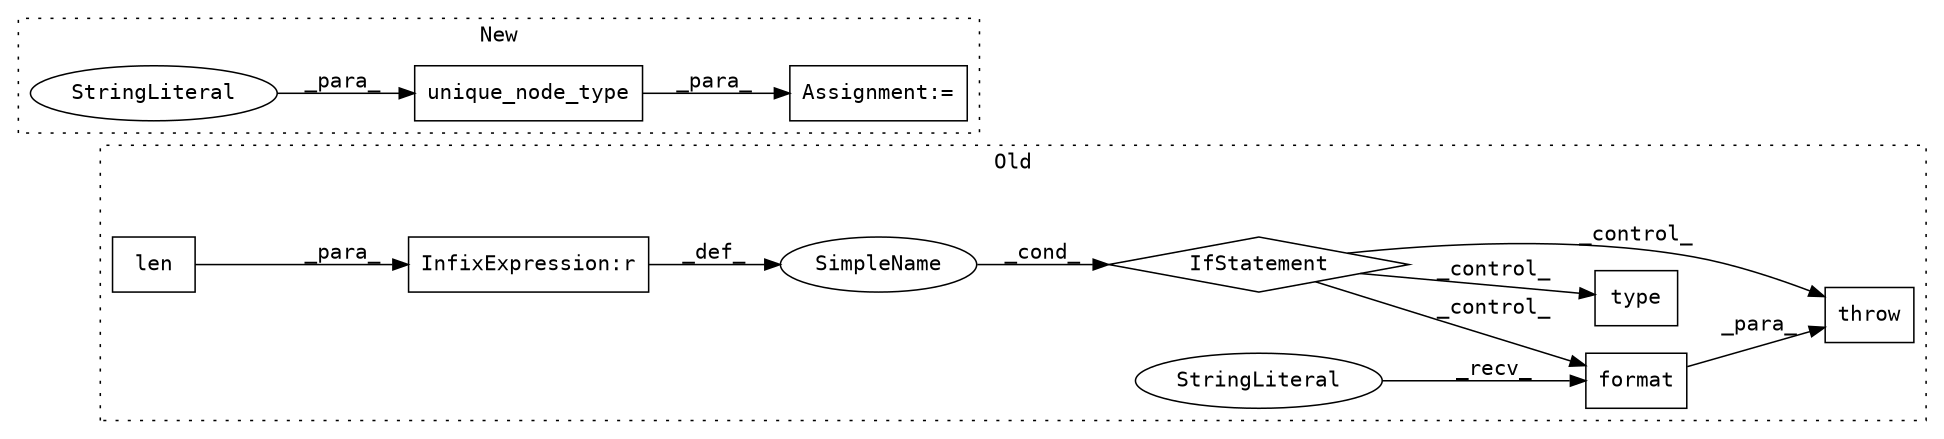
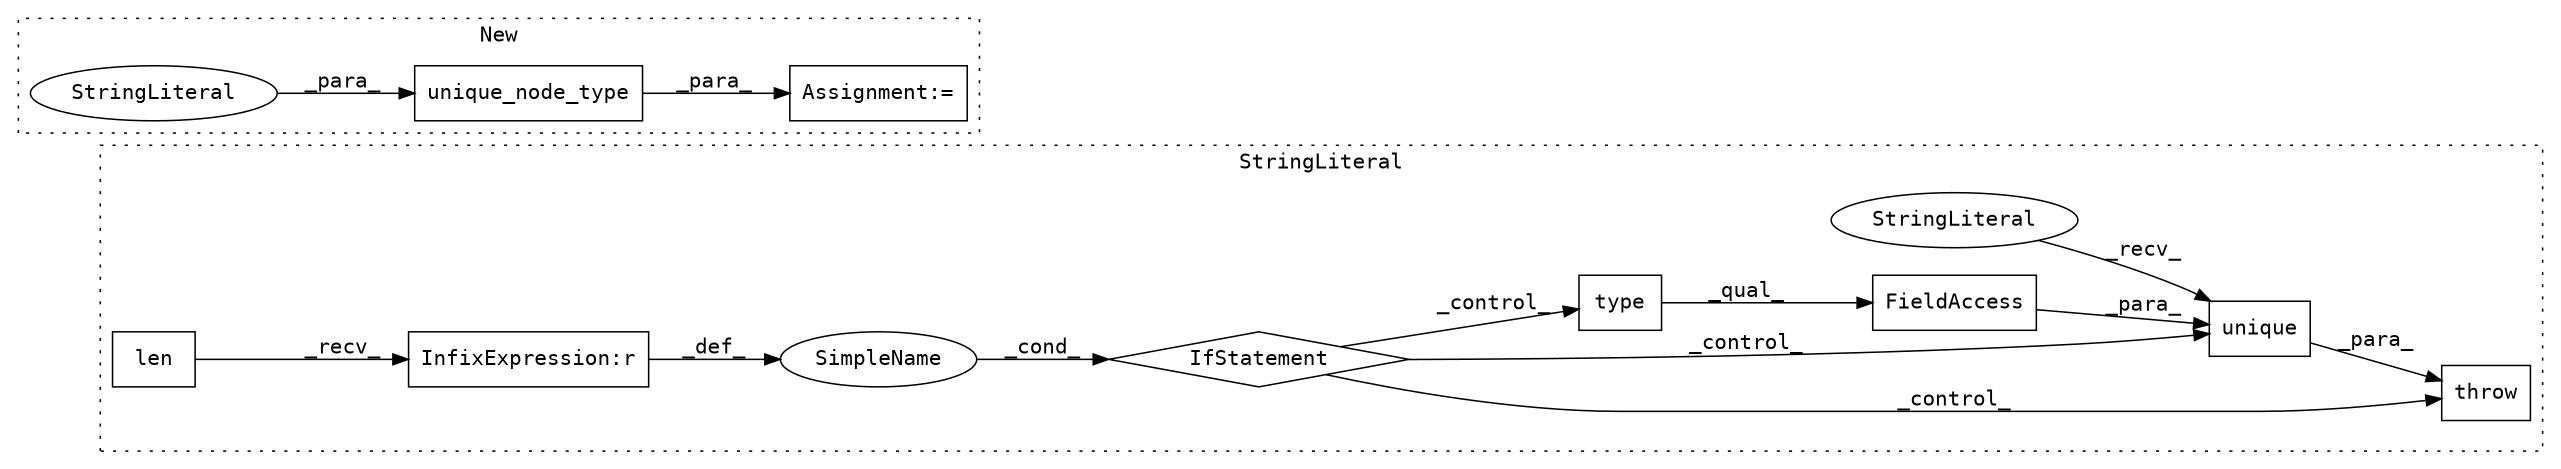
cluster "Old": label "Old" -> "StringLiteral"
edge "len" -> "InfixExpression:r": label "_para_" -> "_recv_"
node "FieldAccess": added
node "format": label "format" -> "unique"
